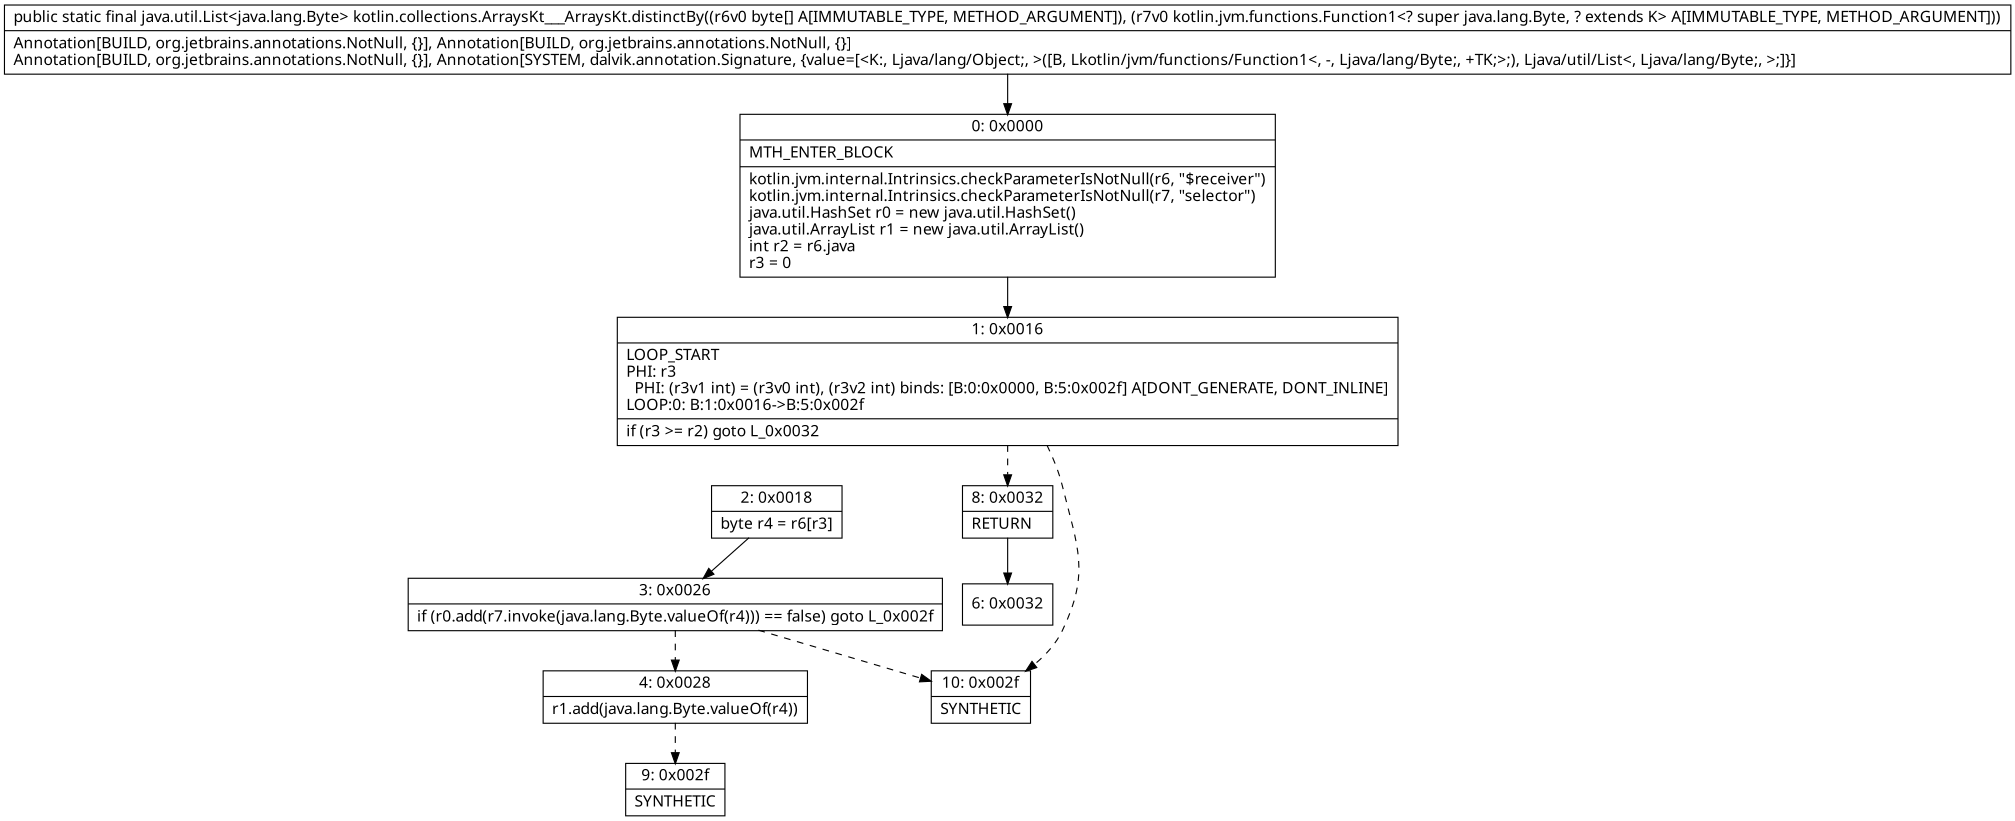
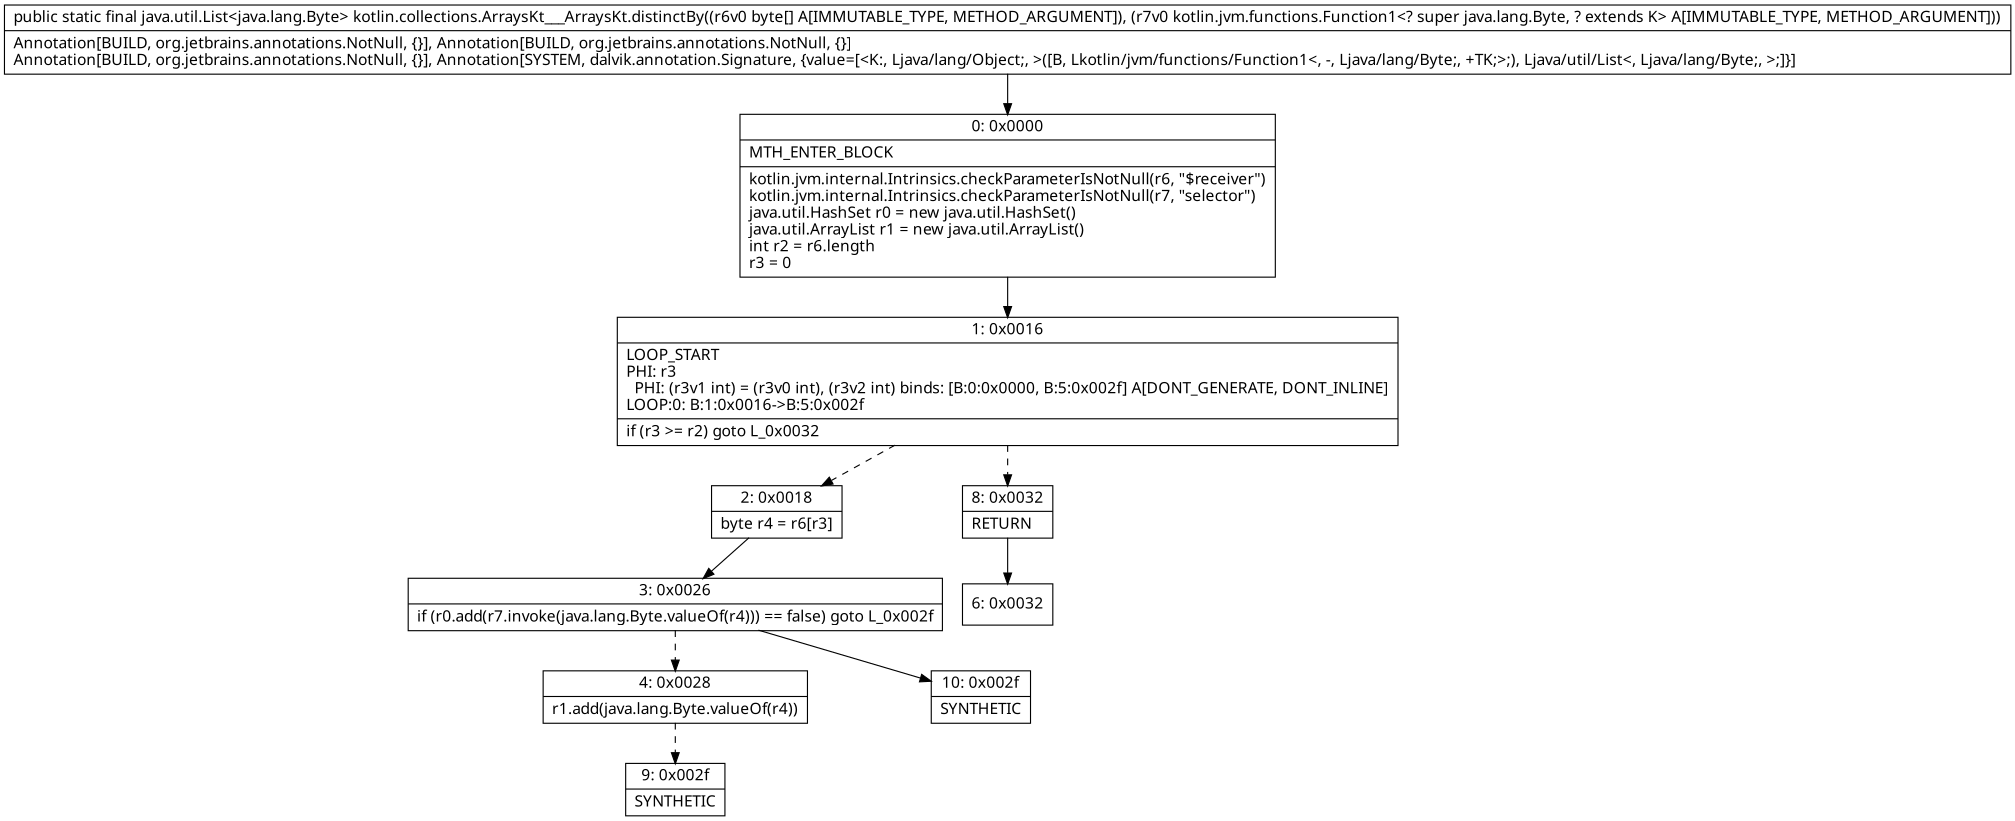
node "0: 0x0000": text "int r2 = r6.java" -> "int r2 = r6.length"
edge "1: 0x0016" -> "10: 0x002f": now "1: 0x0016" -> "2: 0x0018"
edge "3: 0x0026" -> "10: 0x002f": style dashed -> solid
